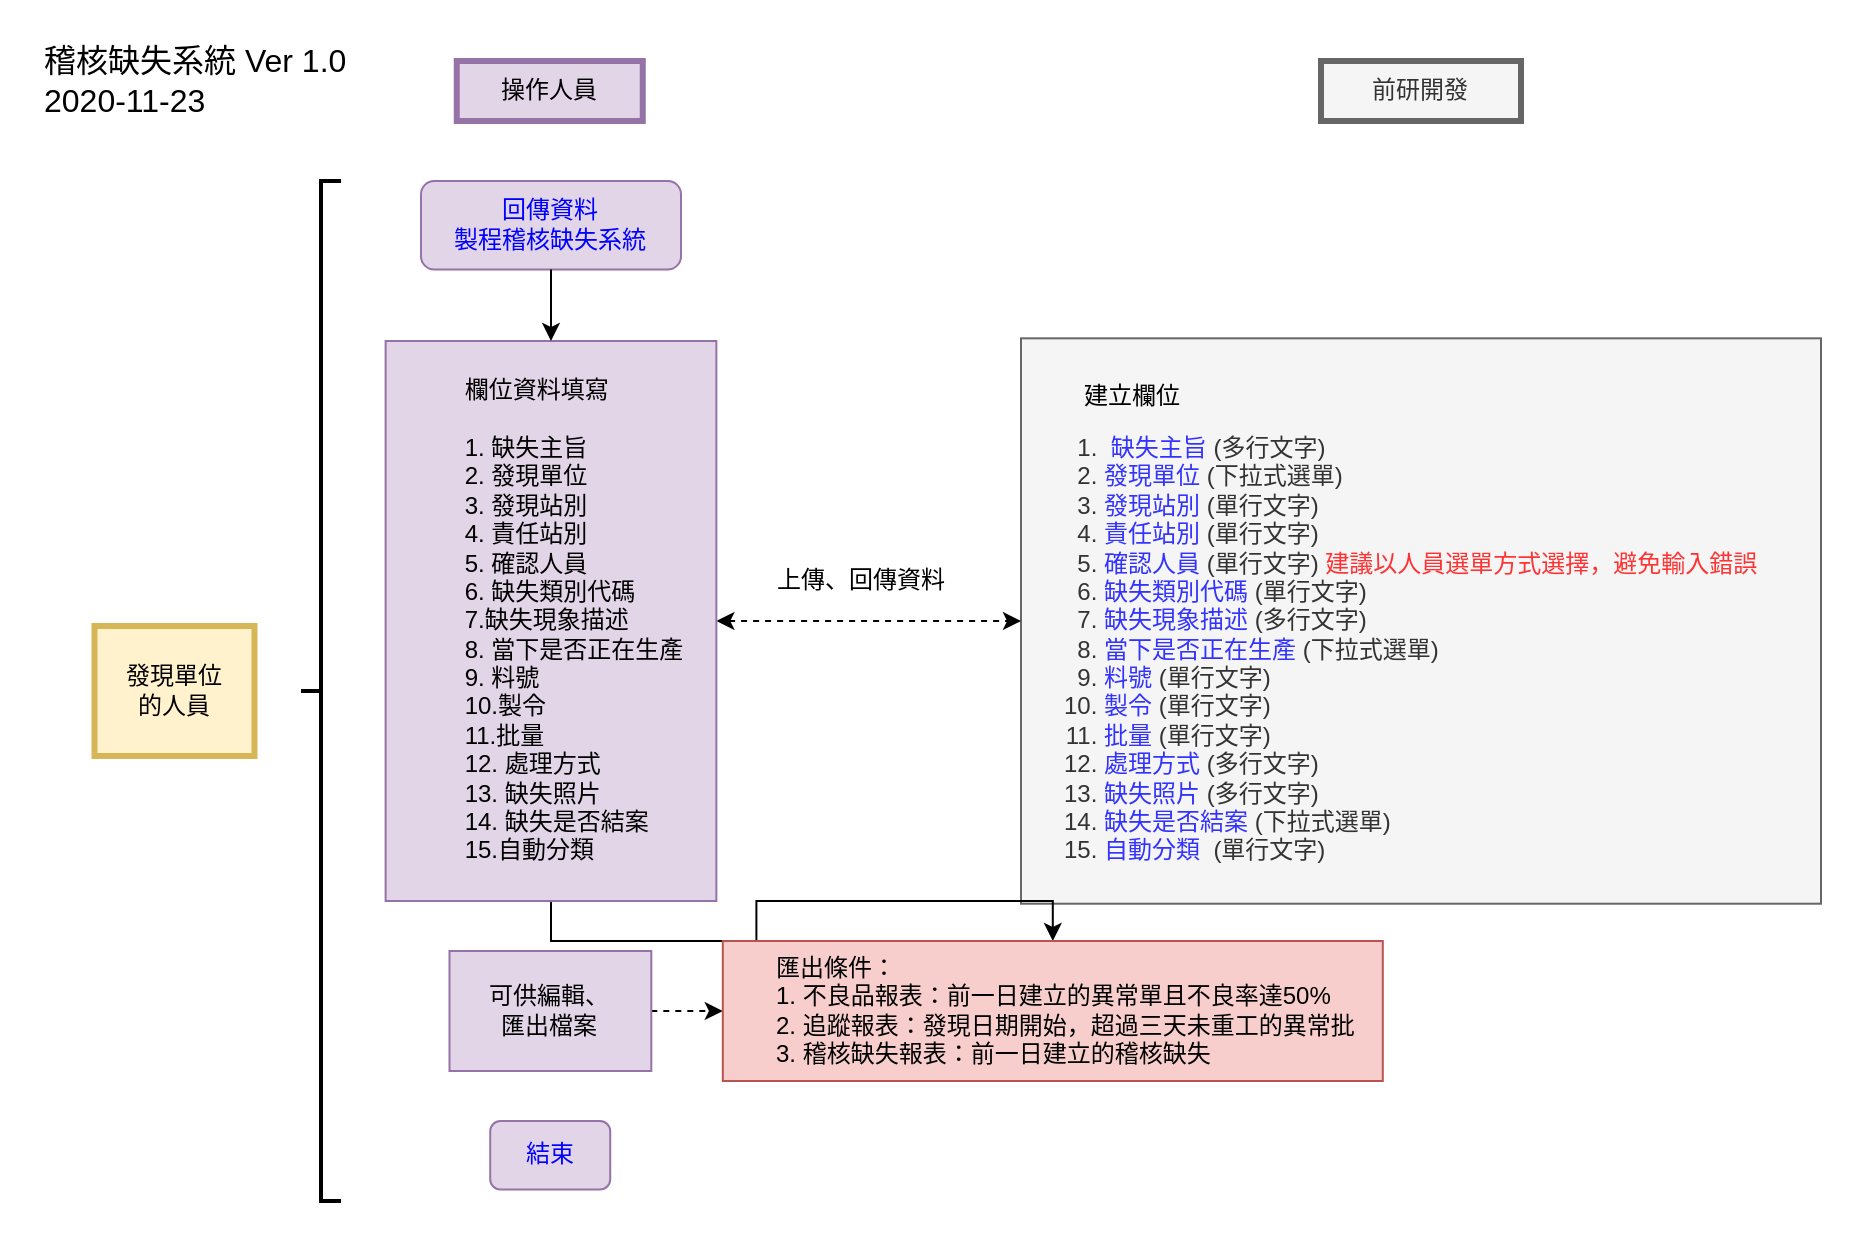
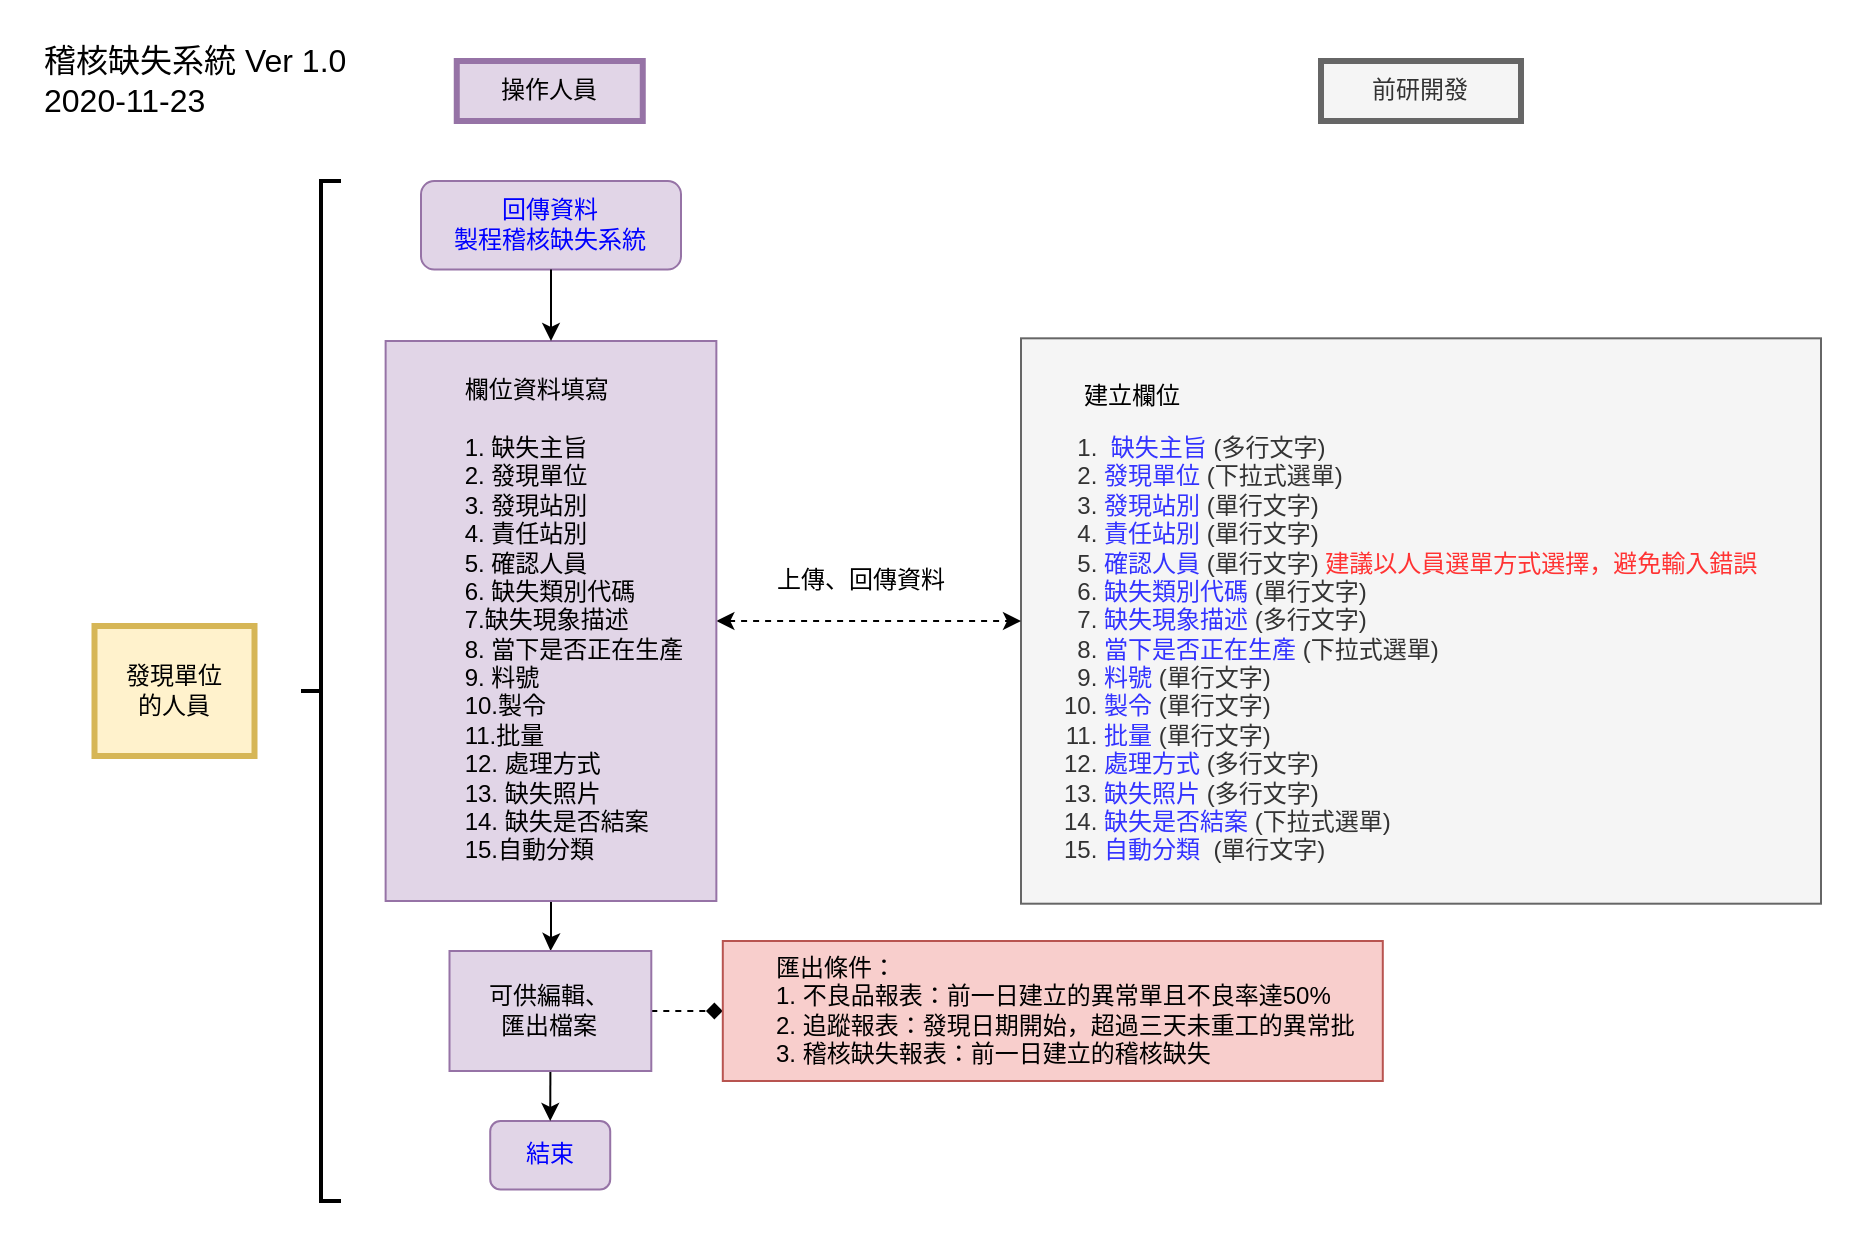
edge "欄位資料填寫 1. 缺失主旨 2. 發現單位 3. 發現站別 4. 責任站別 5. 確認人員 6. 缺失類別代碼 7.缺失現象描述 8. 當下是否正在生產 9. 料號 10.製令 11.批量 12. 處理方式 13. 缺失照片 14. 缺失是否結案 15.自動分類" -> "匯出條件： 1. 不良品報表：前一日建立的異常單且不良率達50% 2. 追蹤報表：發現日期開始，超過三天未重工的異常批 3. 稽核缺失報表：前一日建立的稽核缺失": now "欄位資料填寫 1. 缺失主旨 2. 發現單位 3. 發現站別 4. 責任站別 5. 確認人員 6. 缺失類別代碼 7.缺失現象描述 8. 當下是否正在生產 9. 料號 10.製令 11.批量 12. 處理方式 13. 缺失照片 14. 缺失是否結案 15.自動分類" -> "可供編輯、 匯出檔案"
edge "可供編輯、 匯出檔案" -> "匯出條件： 1. 不良品報表：前一日建立的異常單且不良率達50% 2. 追蹤報表：發現日期開始，超過三天未重工的異常批 3. 稽核缺失報表：前一日建立的稽核缺失": arrowhead classic -> diamond
edge "可供編輯、 匯出檔案" -> "結束": added
